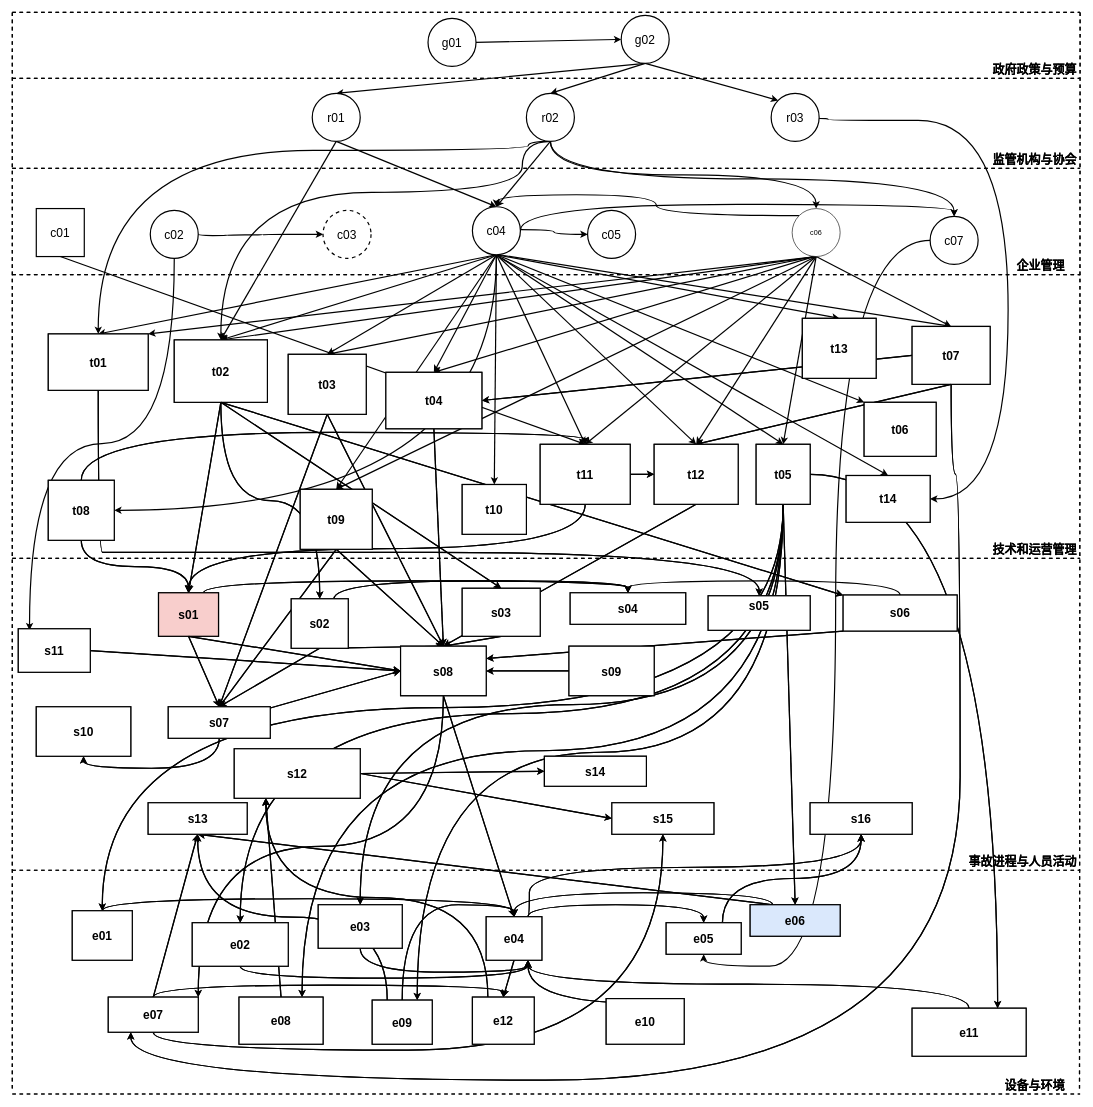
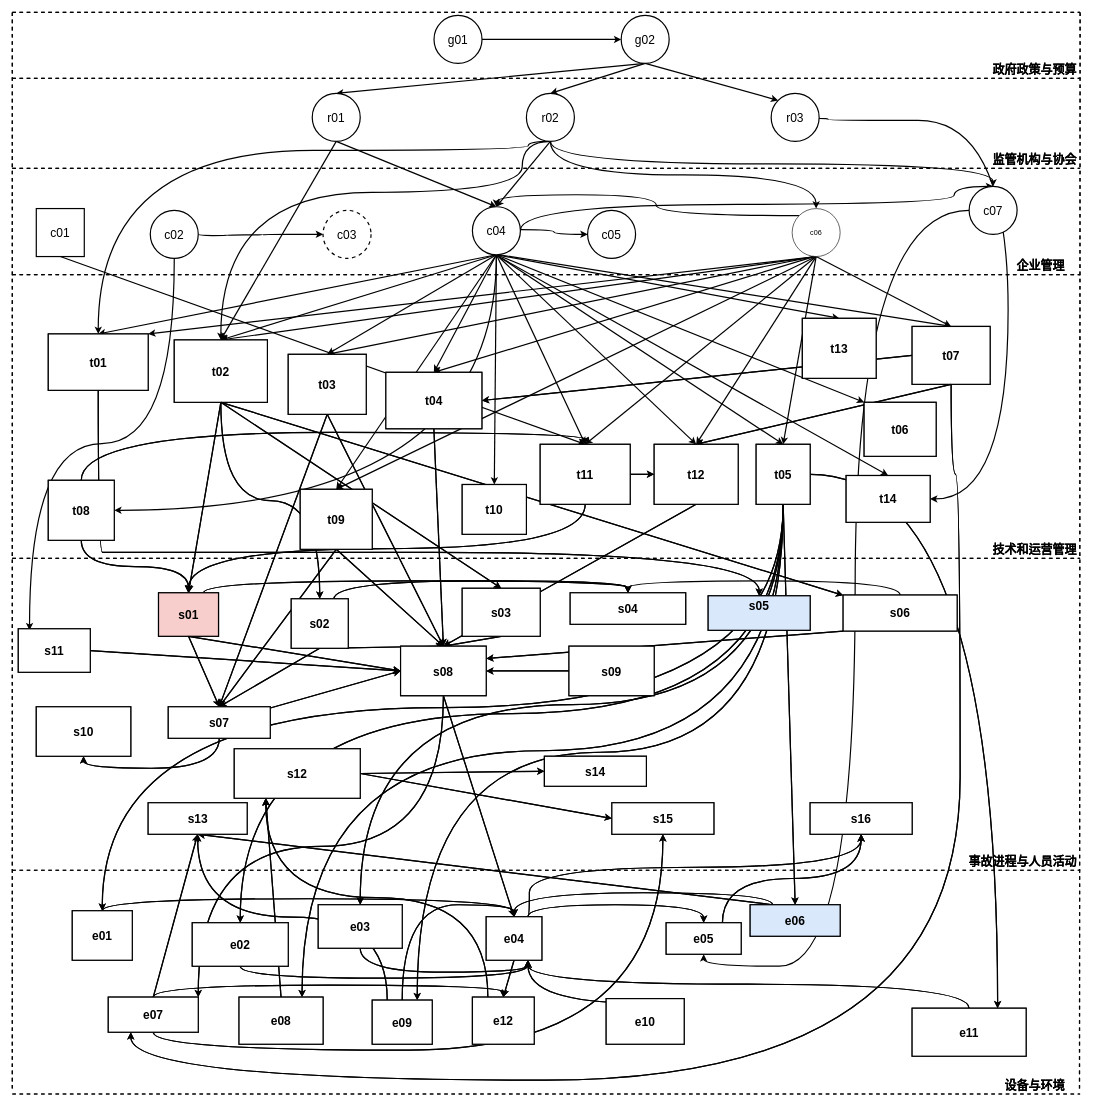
node "g01": moved (452, 42) -> (458, 39)
node "c07": moved (954, 240) -> (993, 210)
node "s05": fillcolor #ffffff -> #dae8fc
